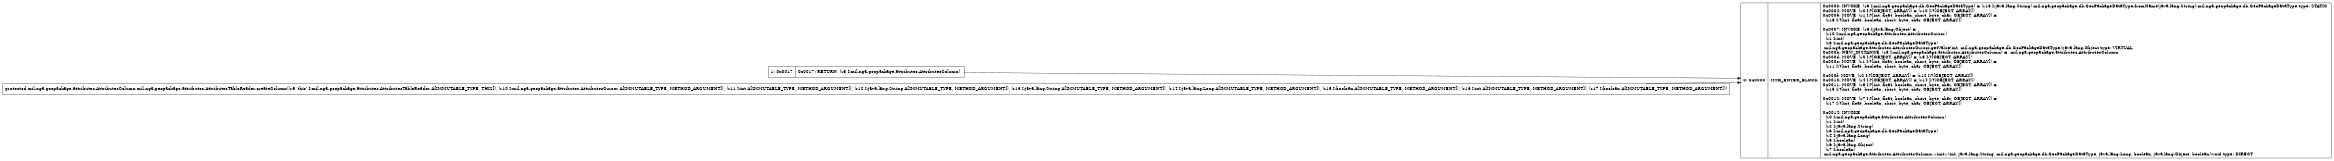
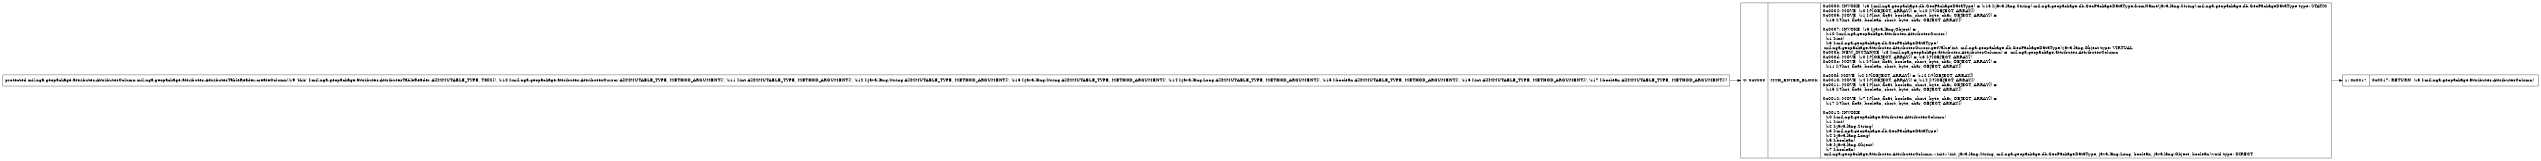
edge "1: 0x0017" -> "0: 0x0000": reversed
